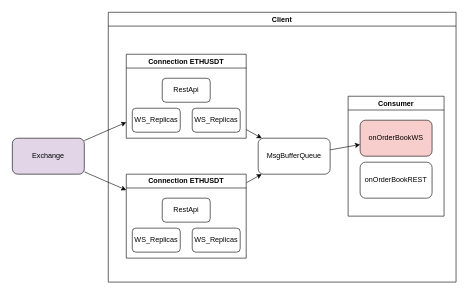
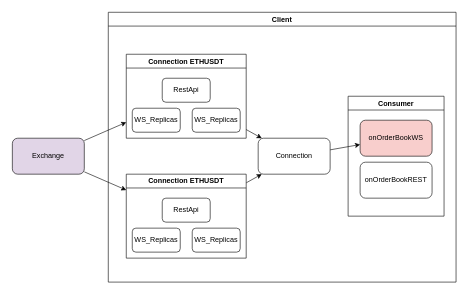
node "MsgBufferQueue": label "MsgBufferQueue" -> "Connection"
